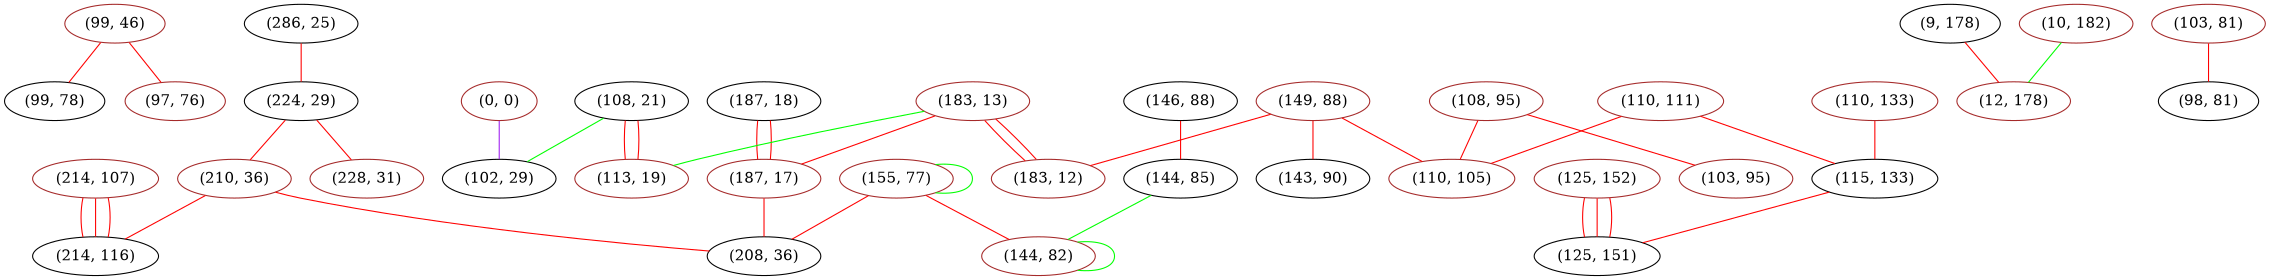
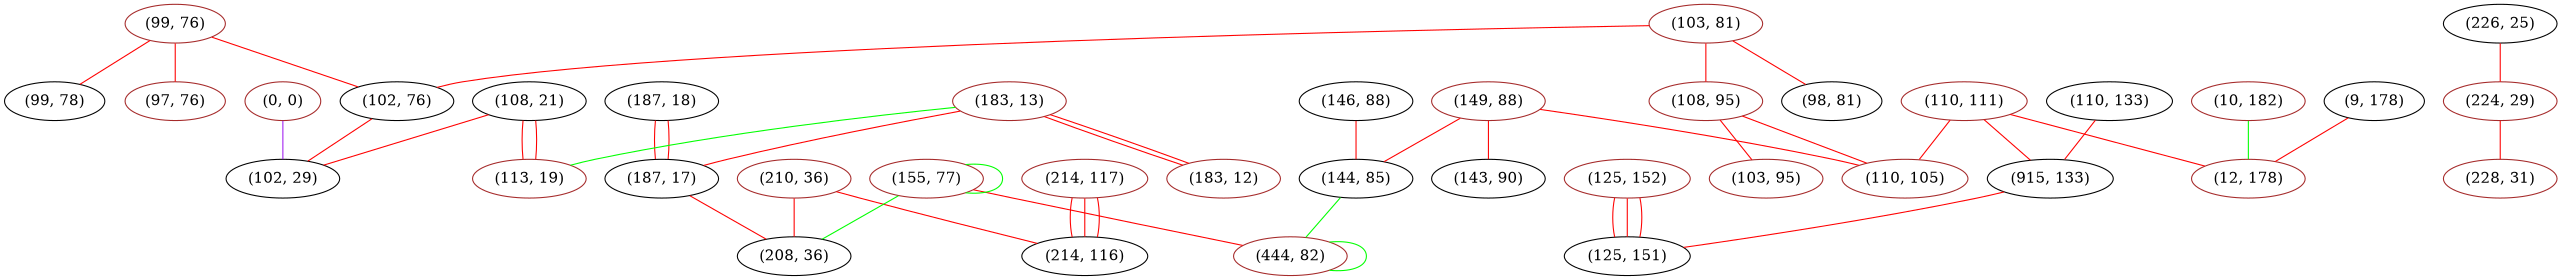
node "(99, 46)": label "(99, 46)" -> "(99, 76)"
node "(286, 25)": label "(286, 25)" -> "(226, 25)"
edge "(103, 81)" -- "(108, 95)": added
node "(224, 29)": color black -> brown
node "(102, 76)": added
node "(110, 133)": color brown -> black
edge "(149, 88)" -- "(183, 12)": now "(149, 88)" -- "(144, 85)"
edge "(224, 29)" -- "(210, 36)": removed
edge "(108, 21)" -- "(102, 29)": color green -> red
edge "(110, 111)" -- "(12, 178)": added
node "(214, 107)": label "(214, 107)" -> "(214, 117)"
node "(187, 17)": color brown -> black
node "(115, 133)": label "(115, 133)" -> "(915, 133)"
edge "(155, 77)" -- "(208, 36)": color red -> green
node "(144, 82)": label "(144, 82)" -> "(444, 82)"
